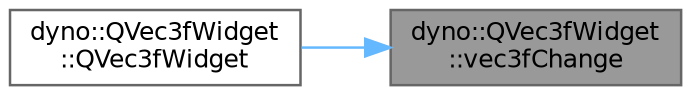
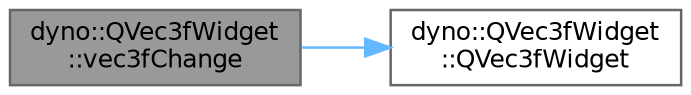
edge "dyno::QVec3fWidget ::QVec3fWidget" -> "dyno::QVec3fWidget ::vec3fChange": reversed
